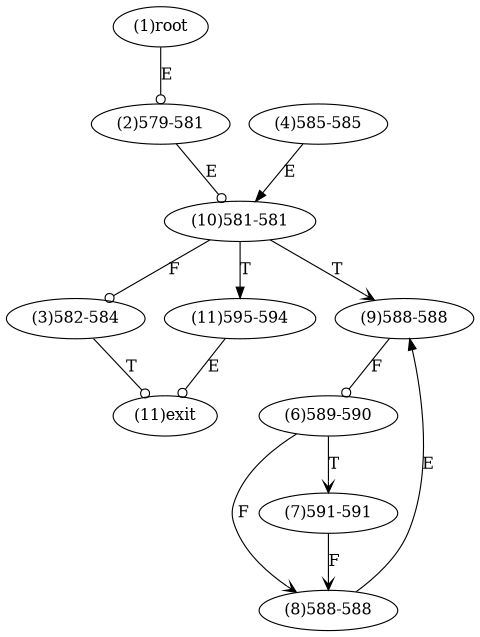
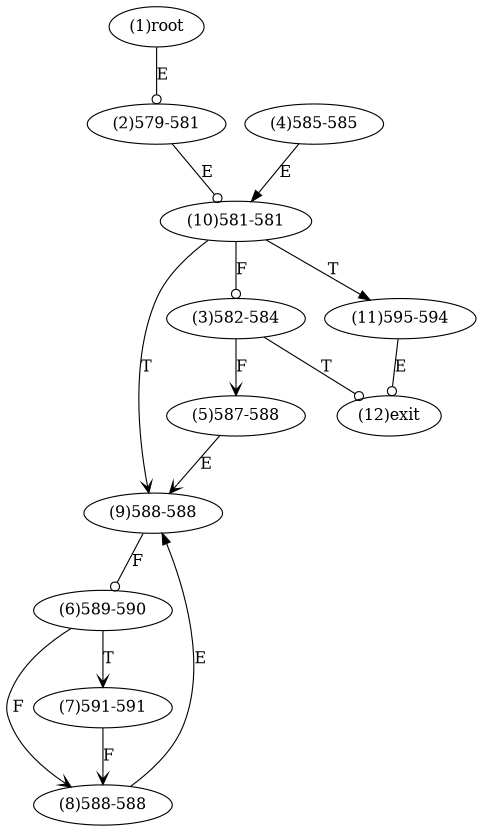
node "(11)exit": label "(11)exit" -> "(12)exit"
node "(5)587-588": added
